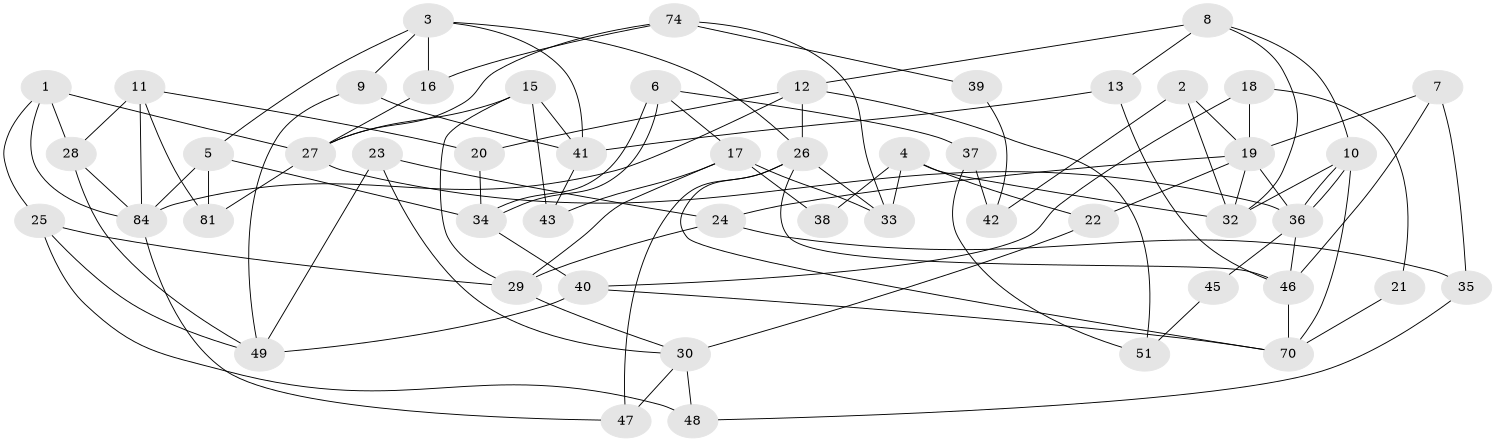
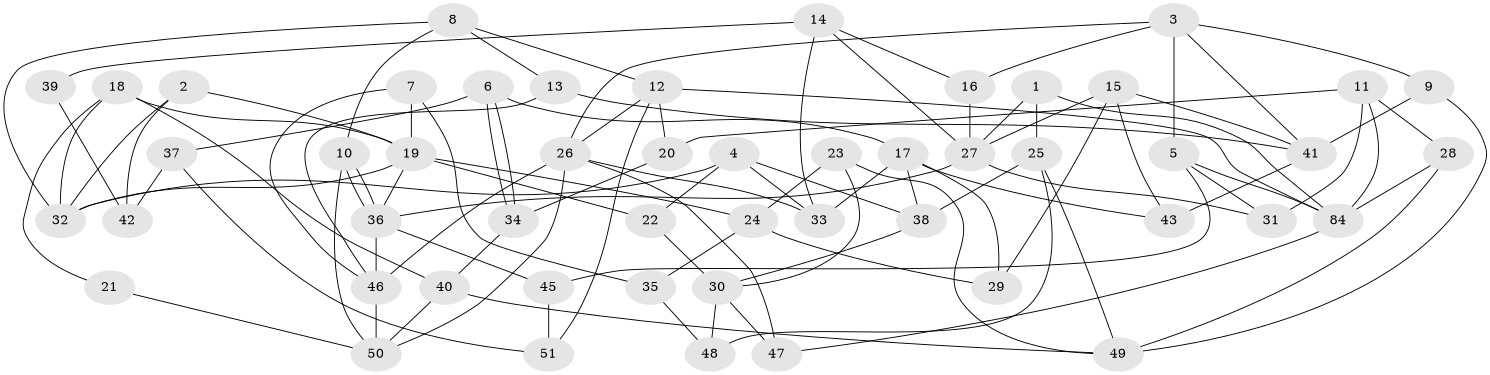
node "74": label "74" -> "14"
edge "1" -- "28": removed
edge "10" -- "32": now "18" -- "32"
edge "5" -- "34": now "5" -- "45"
node "81": label "81" -> "31"
edge "25" -- "29": now "25" -- "38"
edge "29" -- "30": now "38" -- "30"
node "70": label "70" -> "50"
